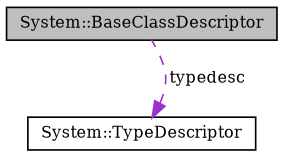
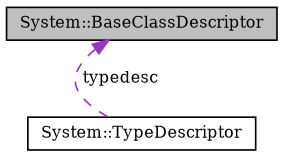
edge "System::BaseClassDescriptor" -> "System::TypeDescriptor": reversed
